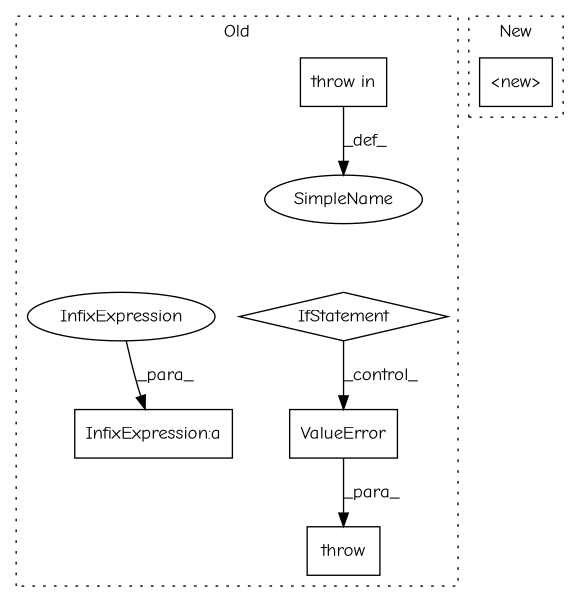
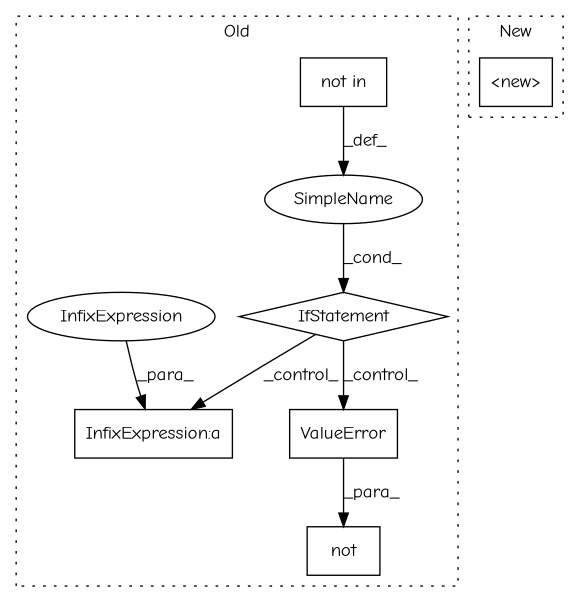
node "throw in": label "throw in" -> "not in"
edge "SimpleName" -> "IfStatement": added, label "_cond_"
edge "IfStatement" -> "InfixExpression:a": added, label "_control_"
node "throw": label "throw" -> "not"
